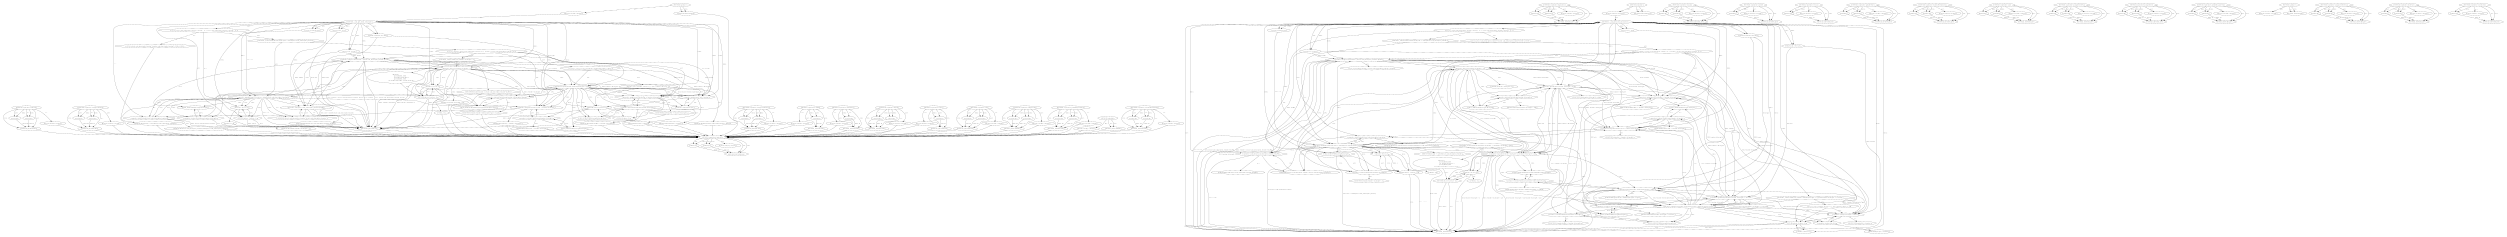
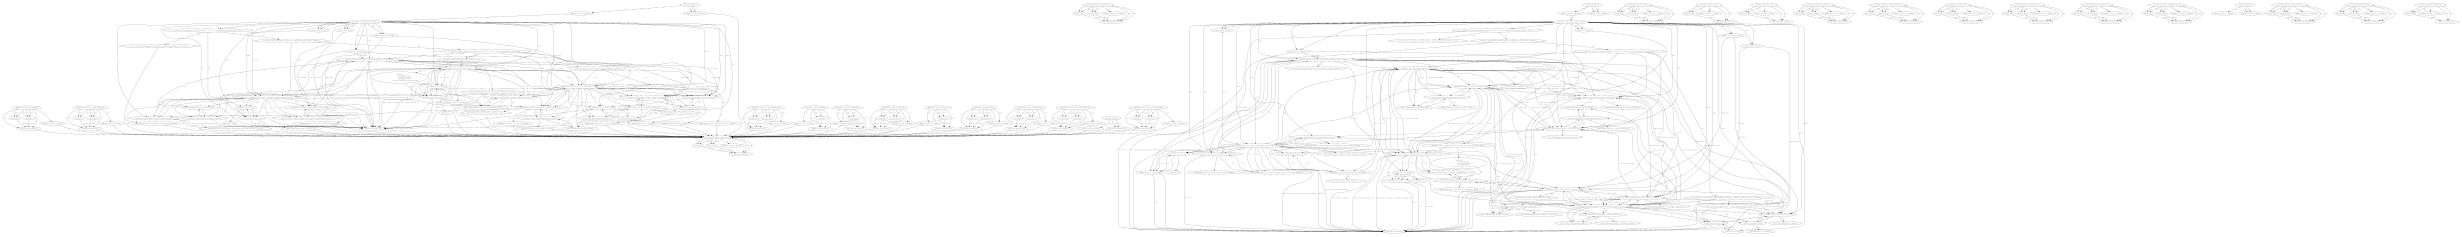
edge "(<operator>.greaterThan,header->bLength > size)" -> "(IDENTIFIER,size,header->bLength > size)": reversed
